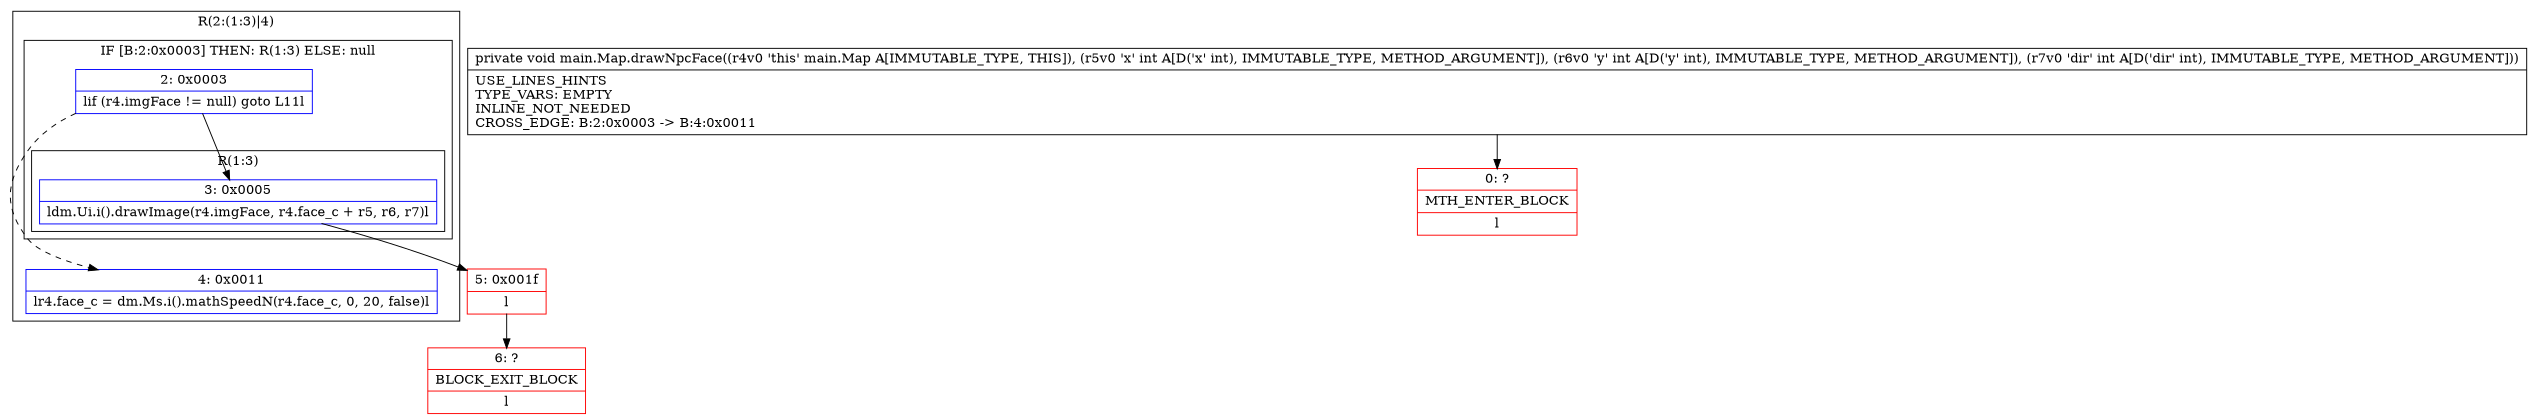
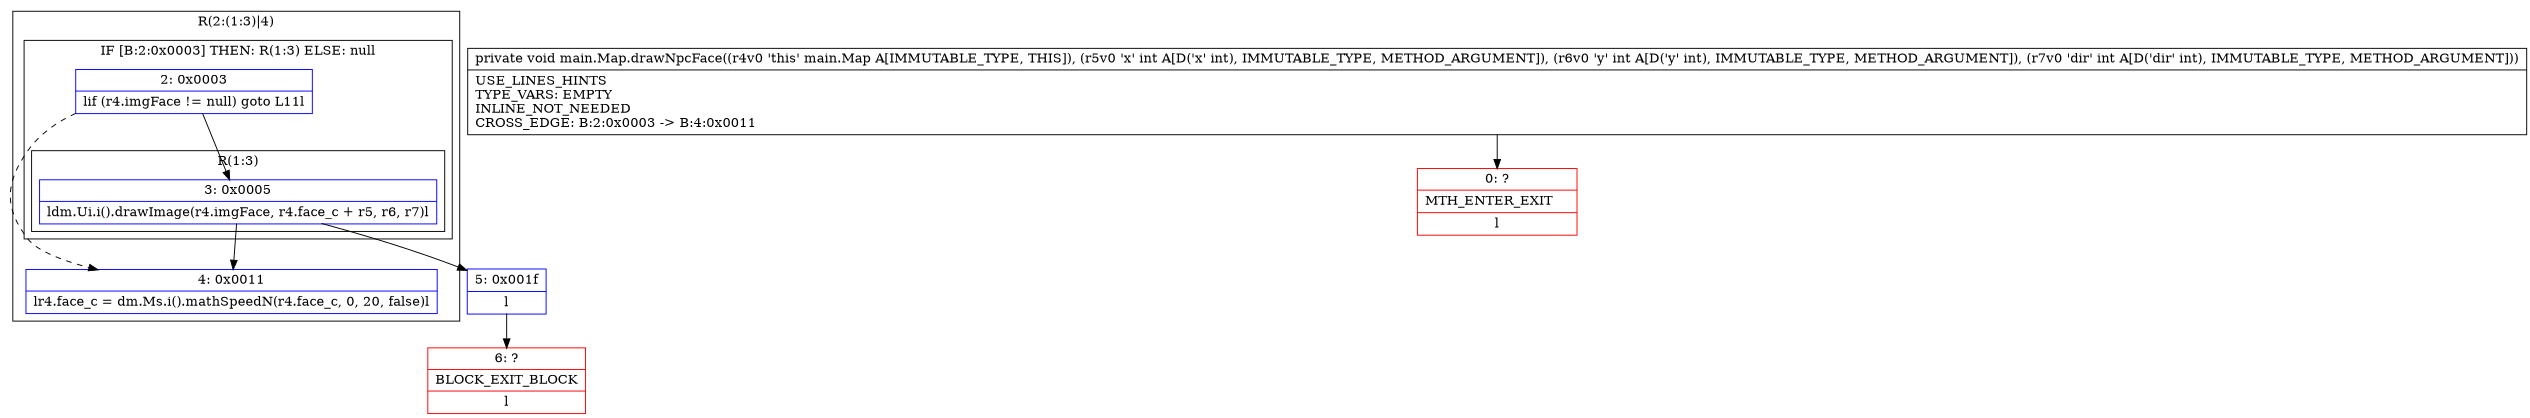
node "0: ?": text "MTH_ENTER_BLOCK" -> "MTH_ENTER_EXIT"
edge "3: 0x0005" -> "4: 0x0011": added
node "5: 0x001f": color red -> blue
